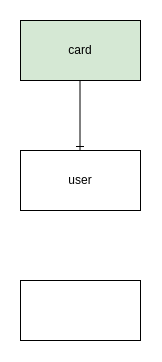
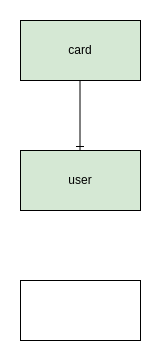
node "user": fillcolor #ffffff -> #d5e8d4
